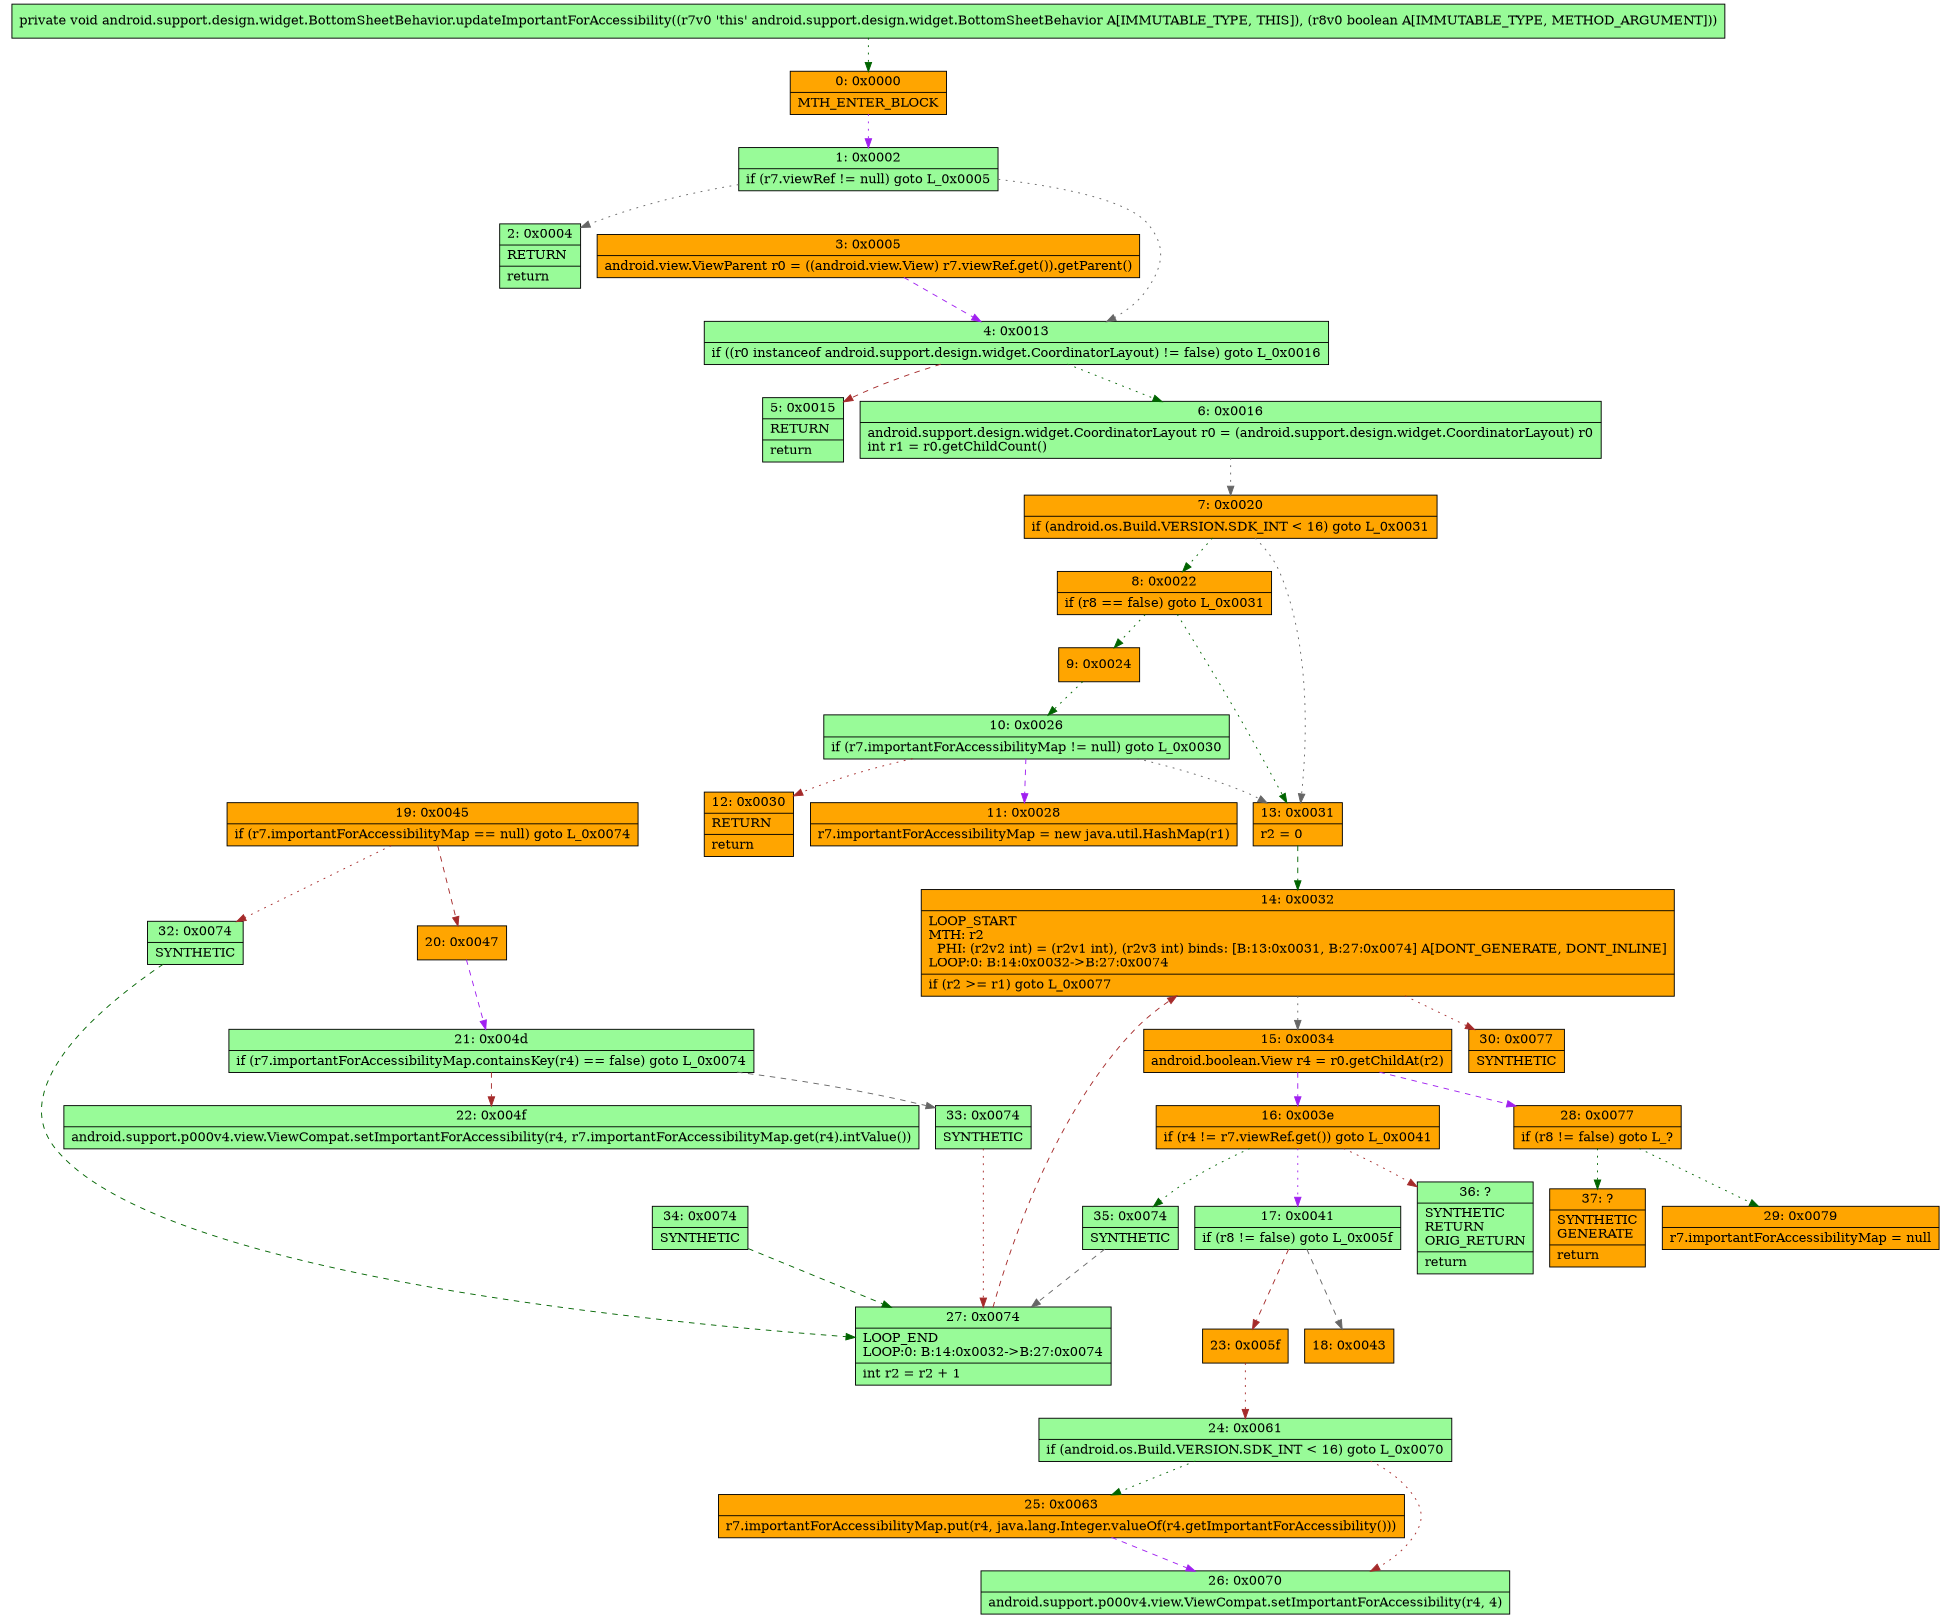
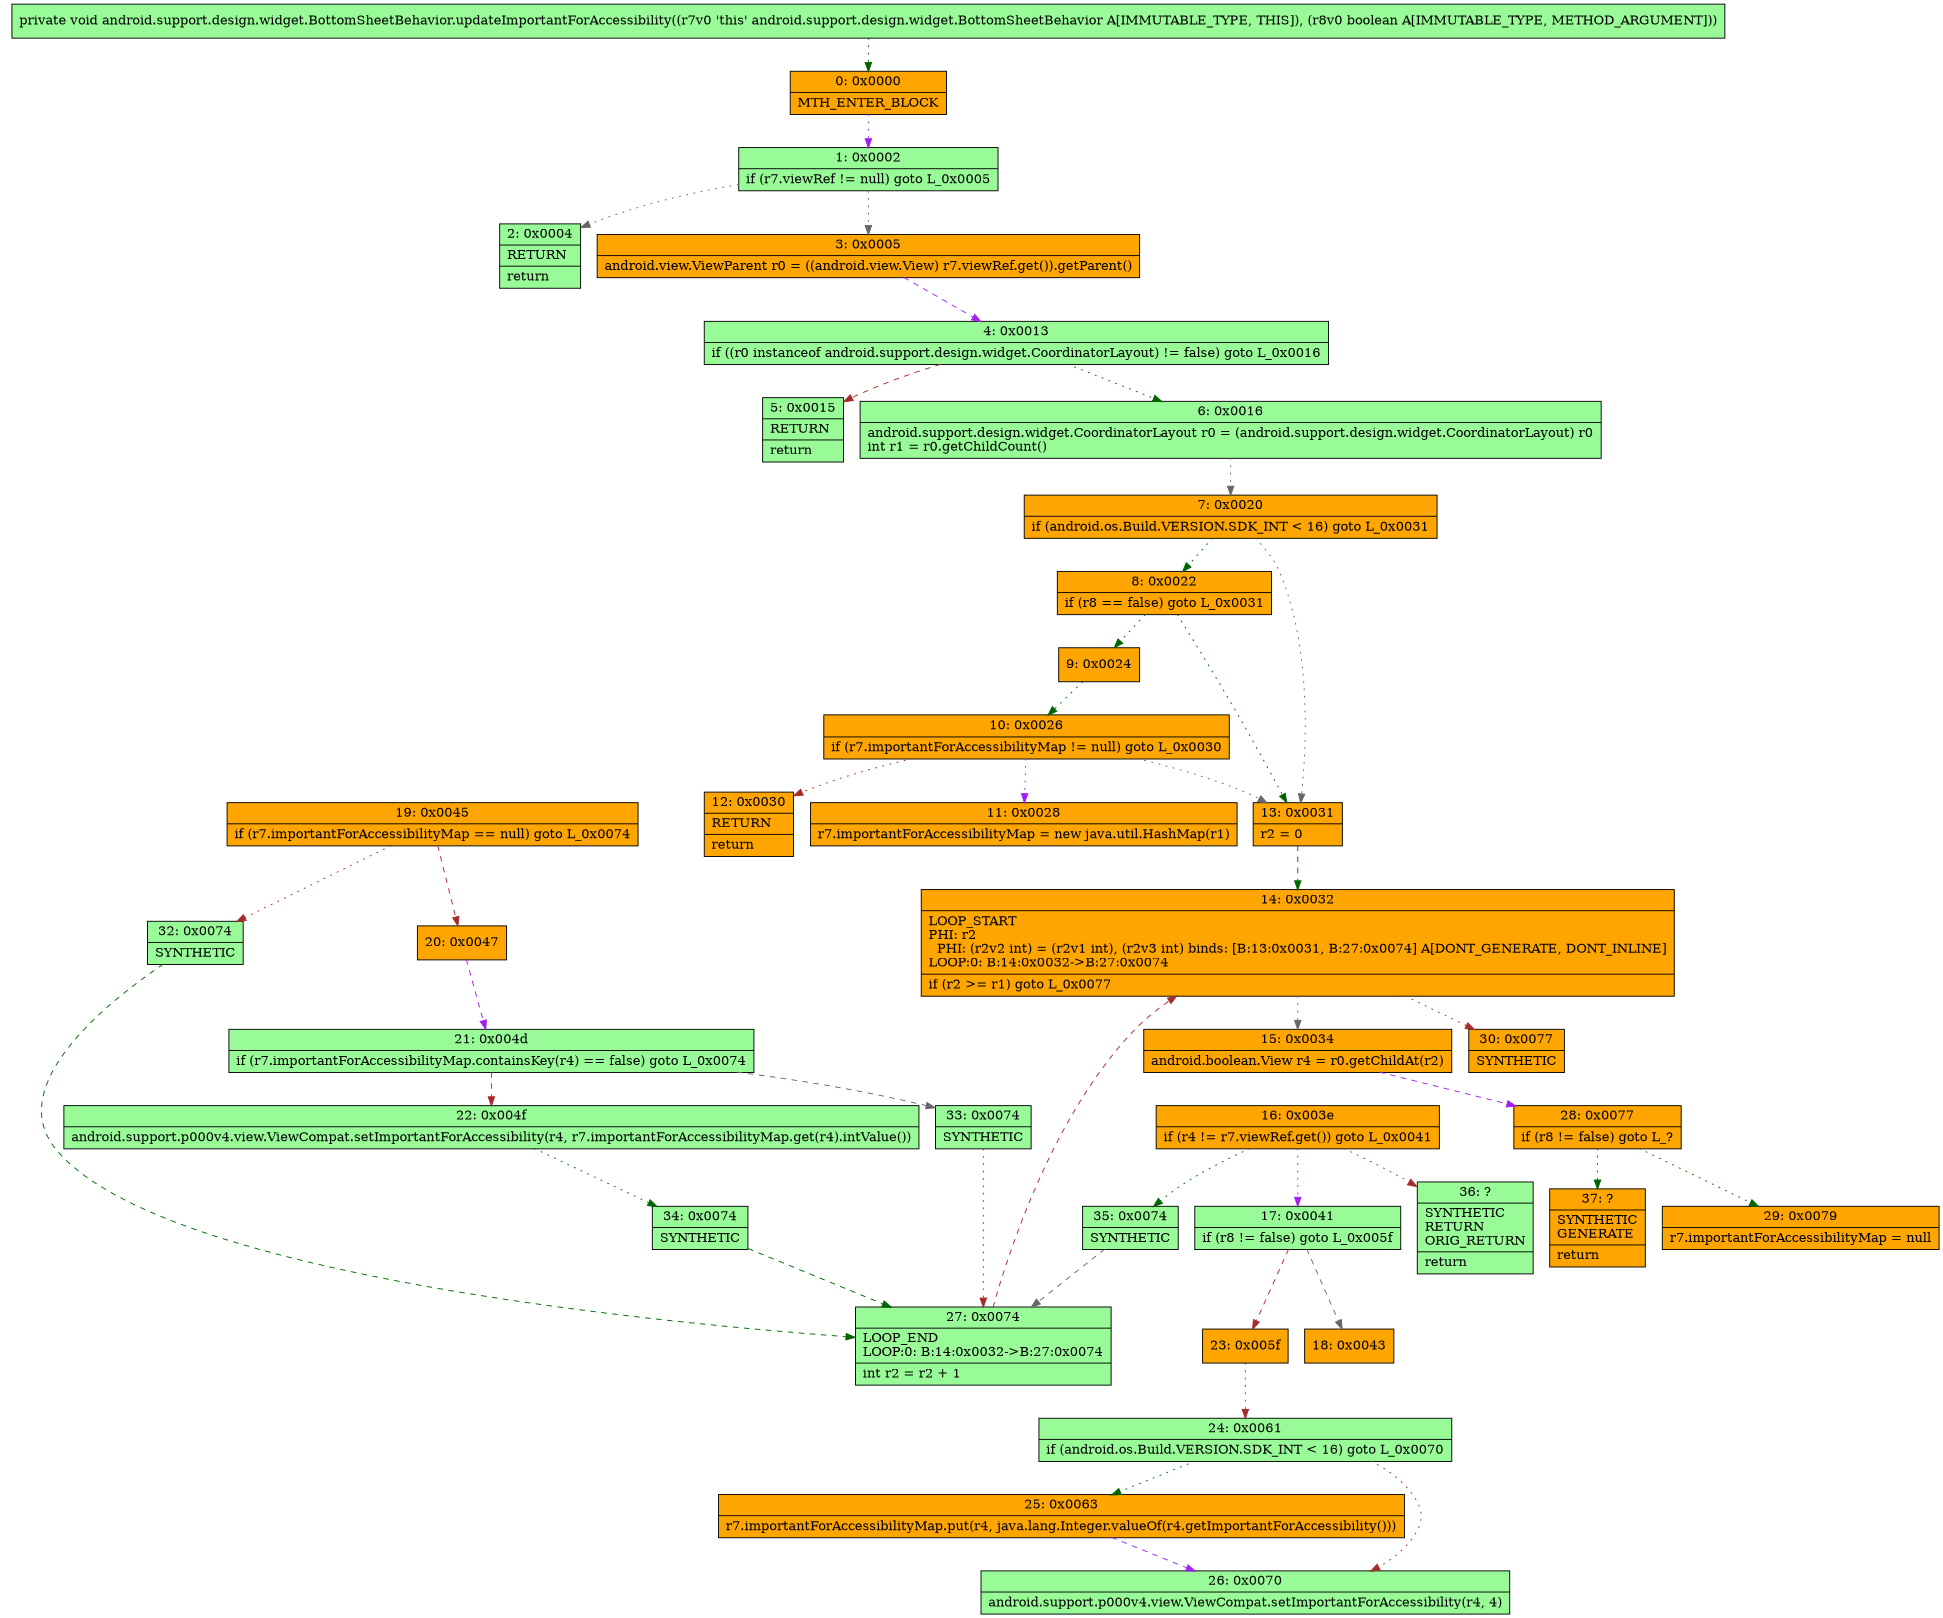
edge "1: 0x0002" -> "4: 0x0013": now "1: 0x0002" -> "3: 0x0005"
node "10: 0x0026": fillcolor palegreen -> orange
edge "10: 0x0026" -> "11: 0x0028": style dashed -> dotted
node "14: 0x0032": text "MTH: r2" -> "PHI: r2"
edge "15: 0x0034" -> "16: 0x003e": removed
edge "22: 0x004f" -> "34: 0x0074": added
